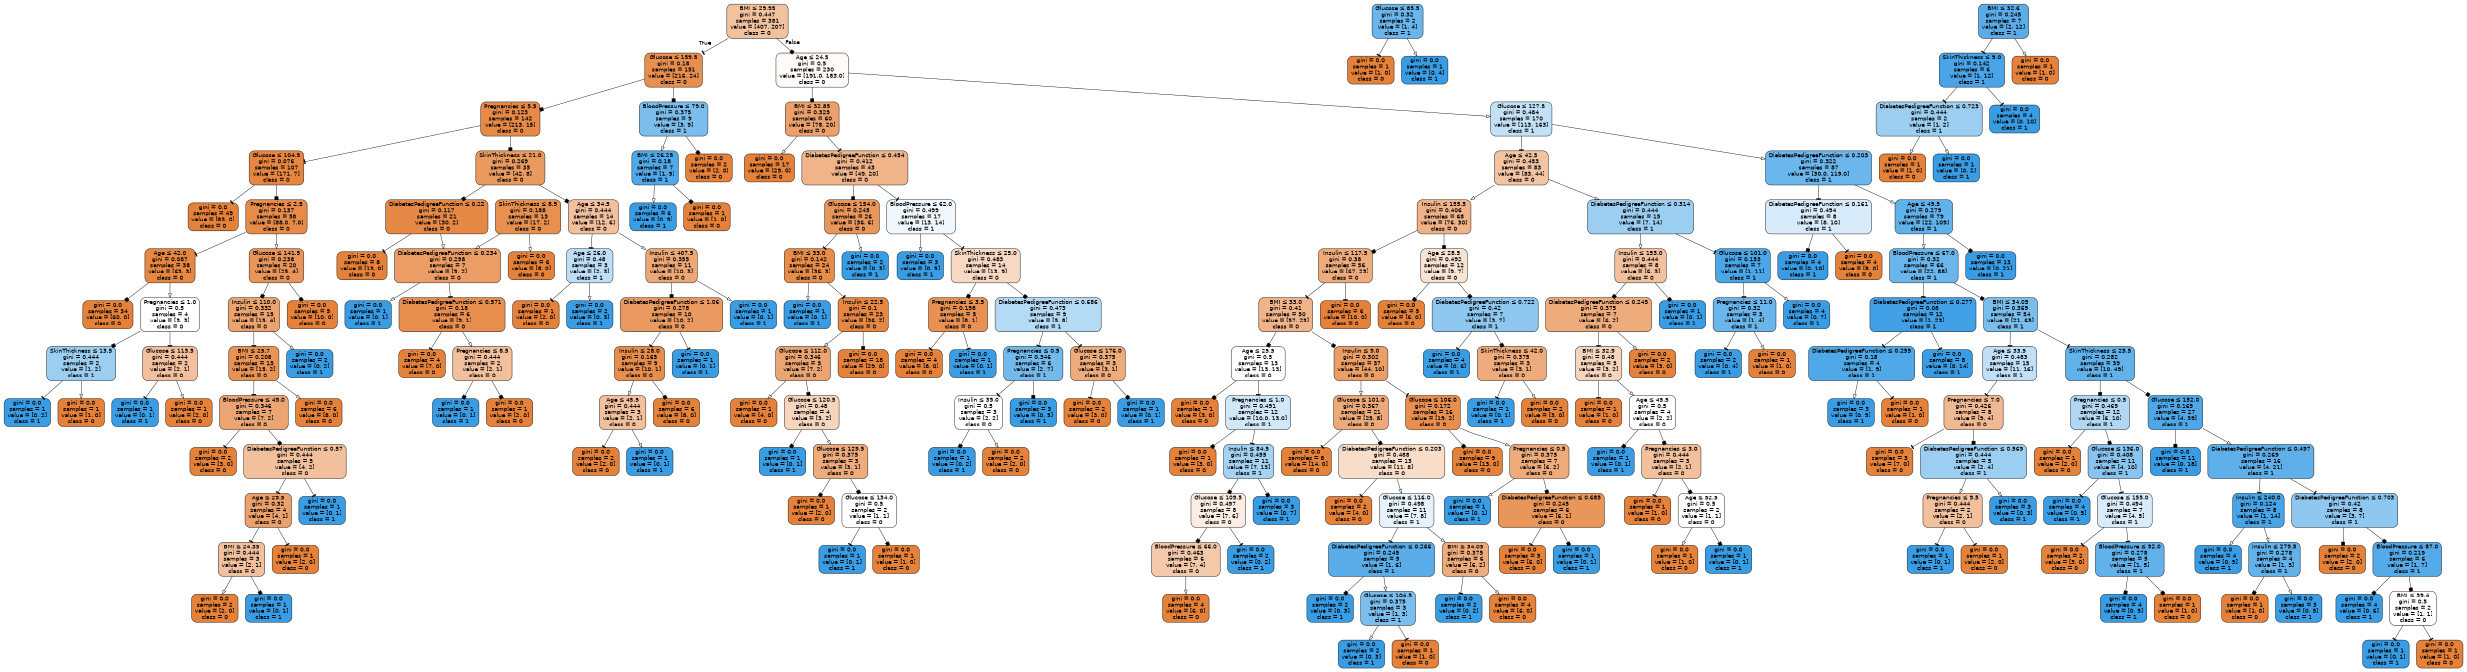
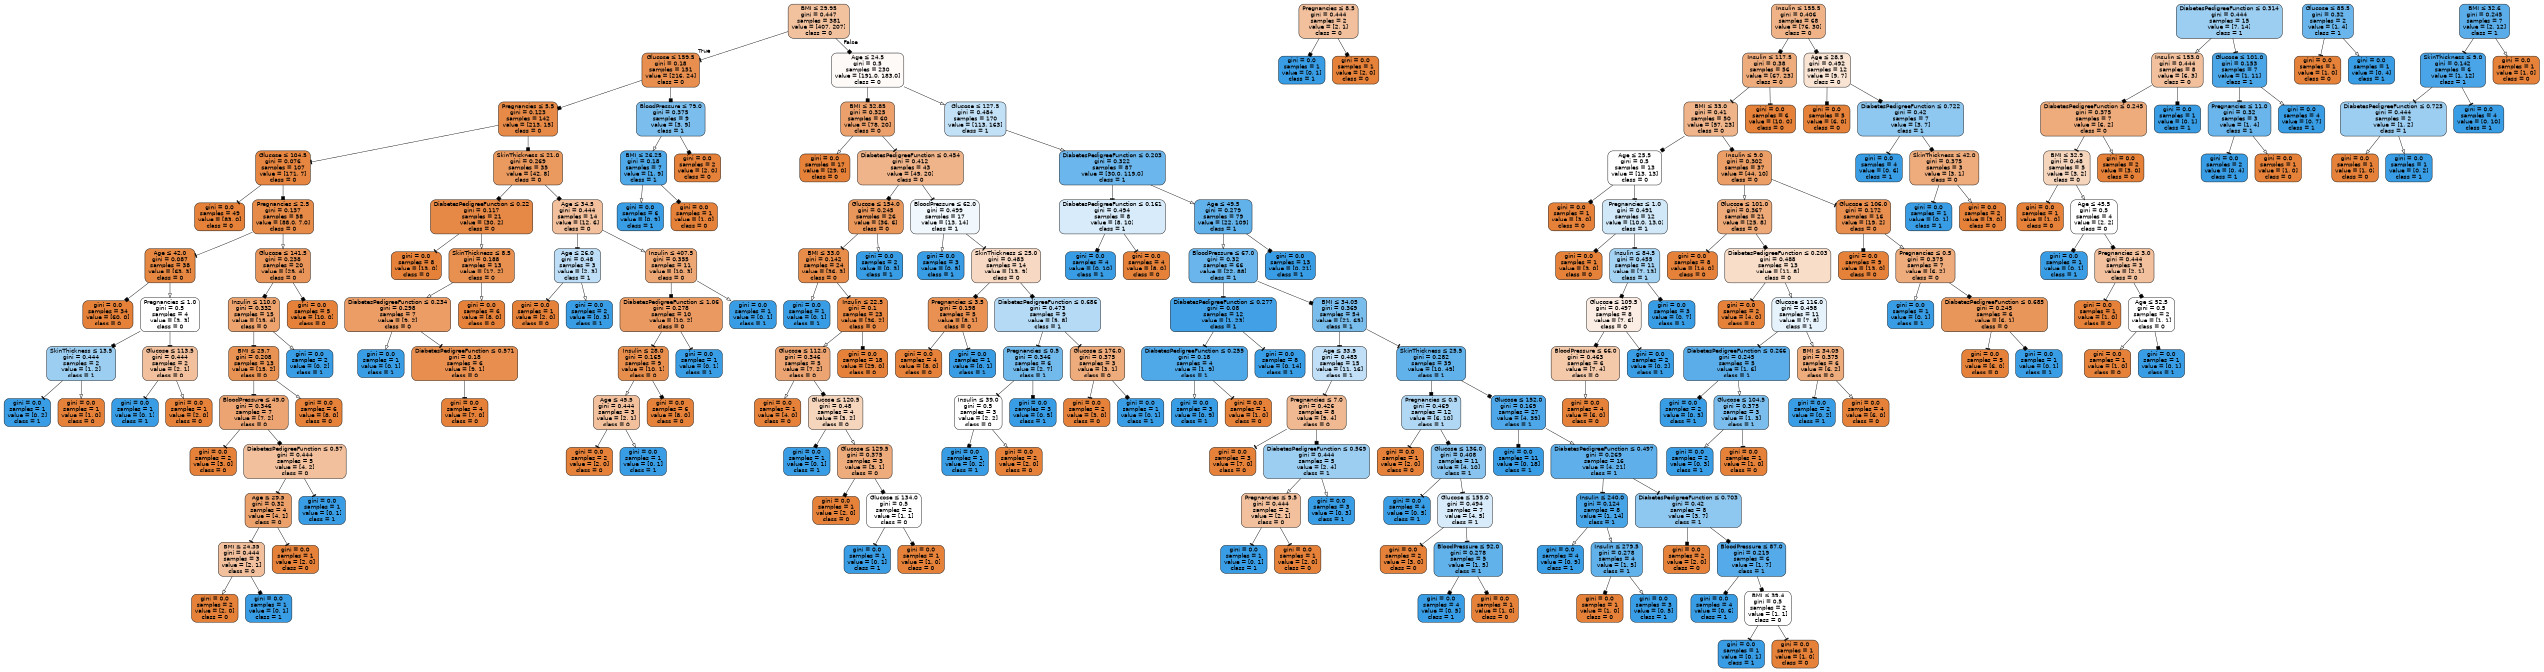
node "Age ≤ 42.5": removed
edge "DiabetesPedigreeFunction ≤ 0.22" -> "DiabetesPedigreeFunction ≤ 0.234": now "DiabetesPedigreeFunction ≤ 0.22" -> "SkinThickness ≤ 8.5"
edge "DiabetesPedigreeFunction ≤ 0.571" -> "Pregnancies ≤ 8.5": removed
